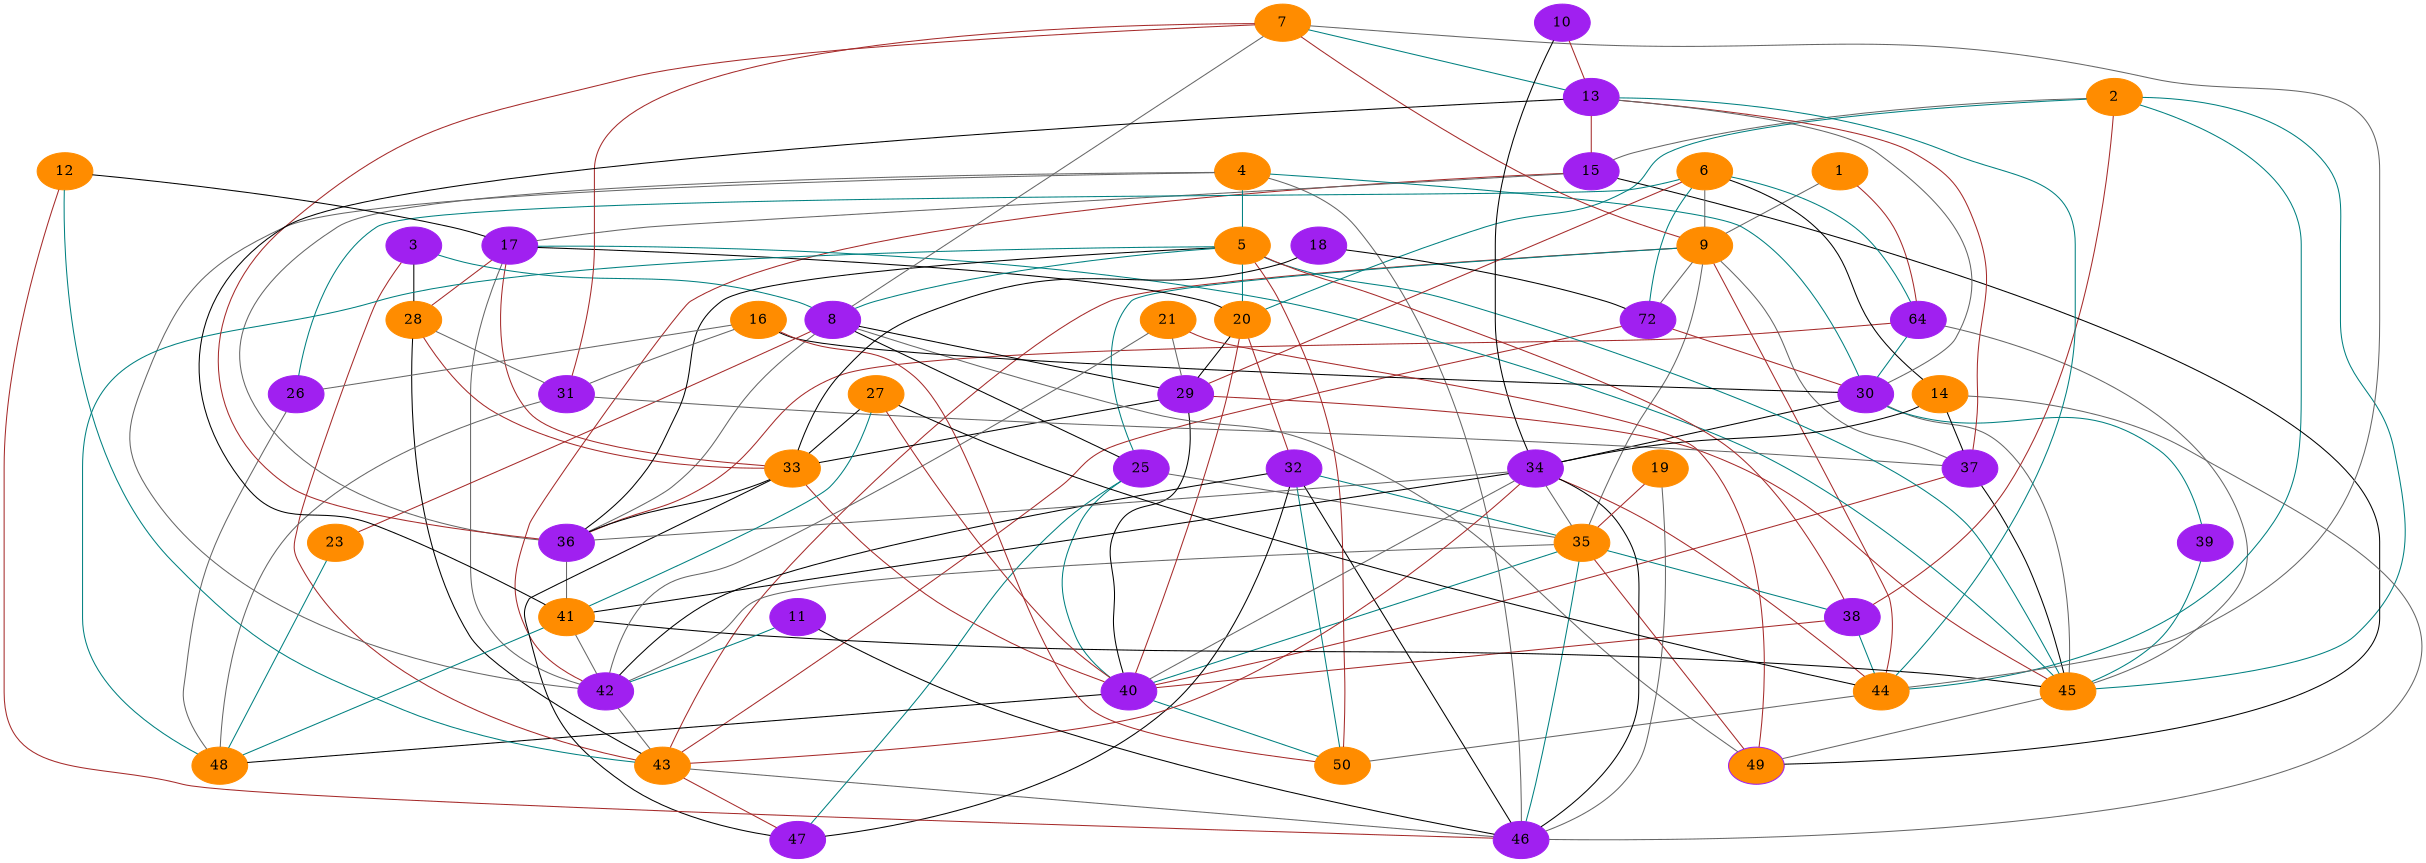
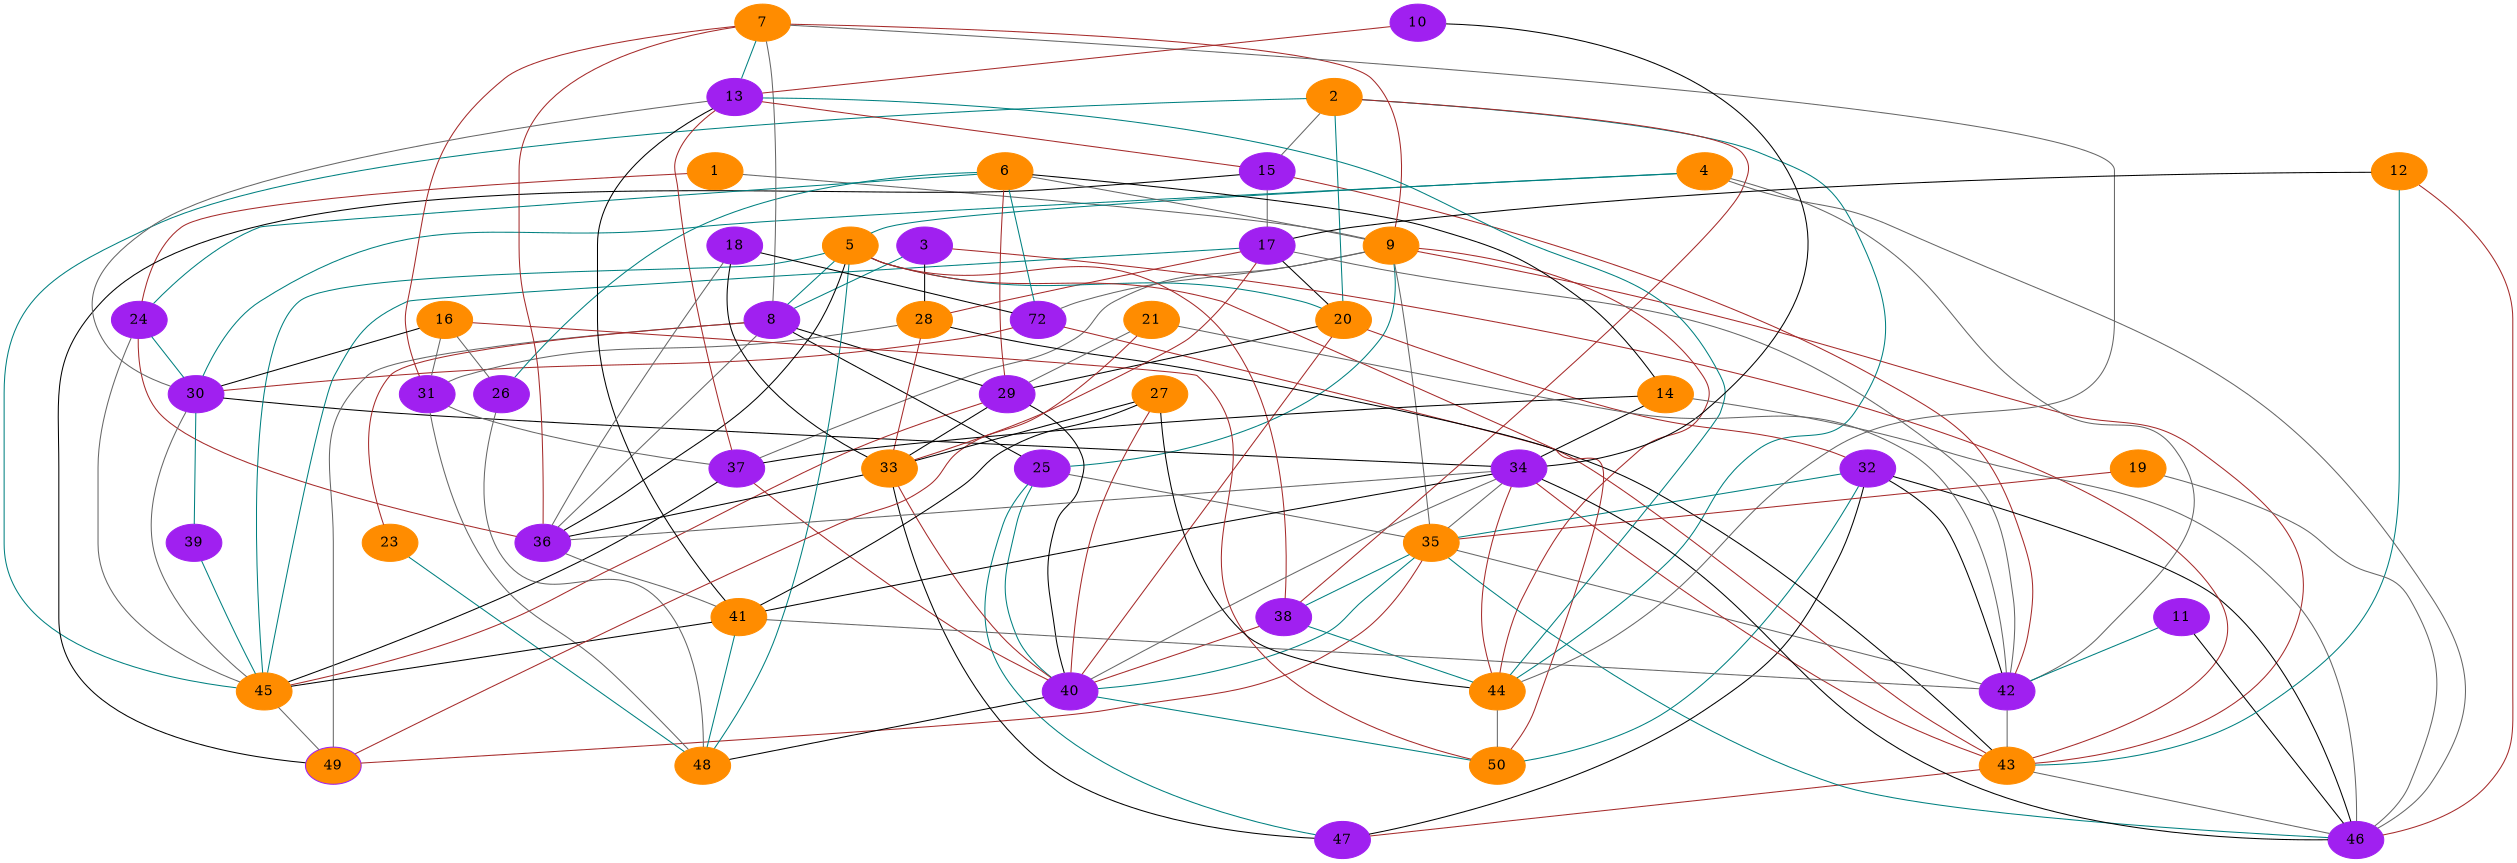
edge "4" -- "36": now "18" -- "36"
node "64": label "64" -> "24"
edge "27" -- "41": color teal -> black
